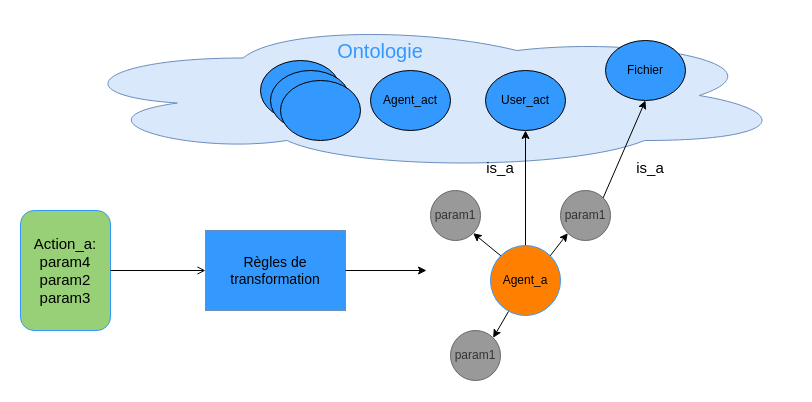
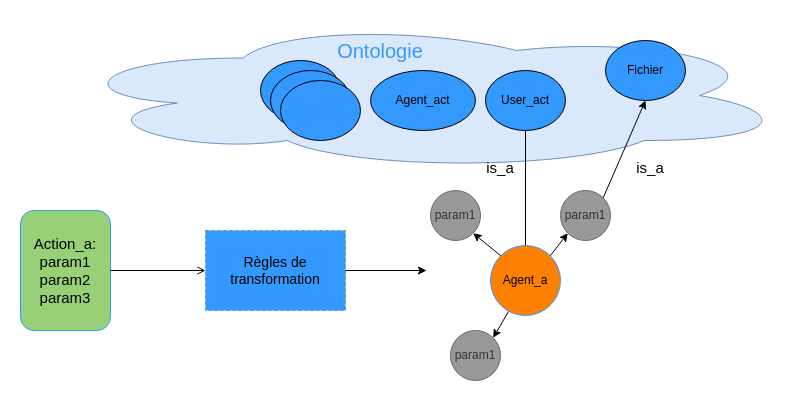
node "Agent_act": size 80x60 -> 105x60
edge "Agent_a" -> "User_act": arrowhead classic -> none
node "Action_a: param4 param2 param3": label "Action_a: param4 param2 param3" -> "Action_a: param1 param2 param3"
node "Règles de transformation": style solid -> dashed
